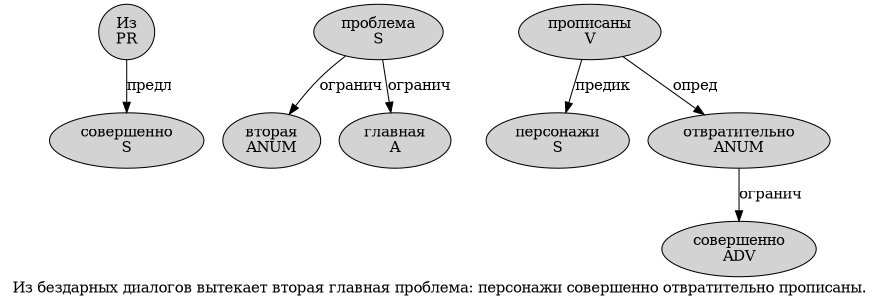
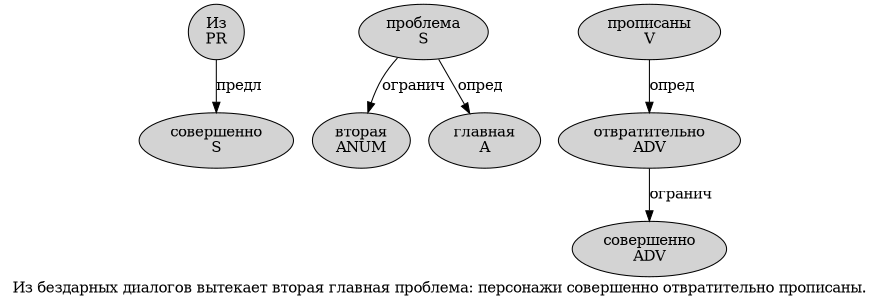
edge "проблема S" -> "главная A": label "огранич" -> "опред"
node "персонажи S": removed
node "отвратительно ANUM": label "отвратительно ANUM" -> "отвратительно ADV"
